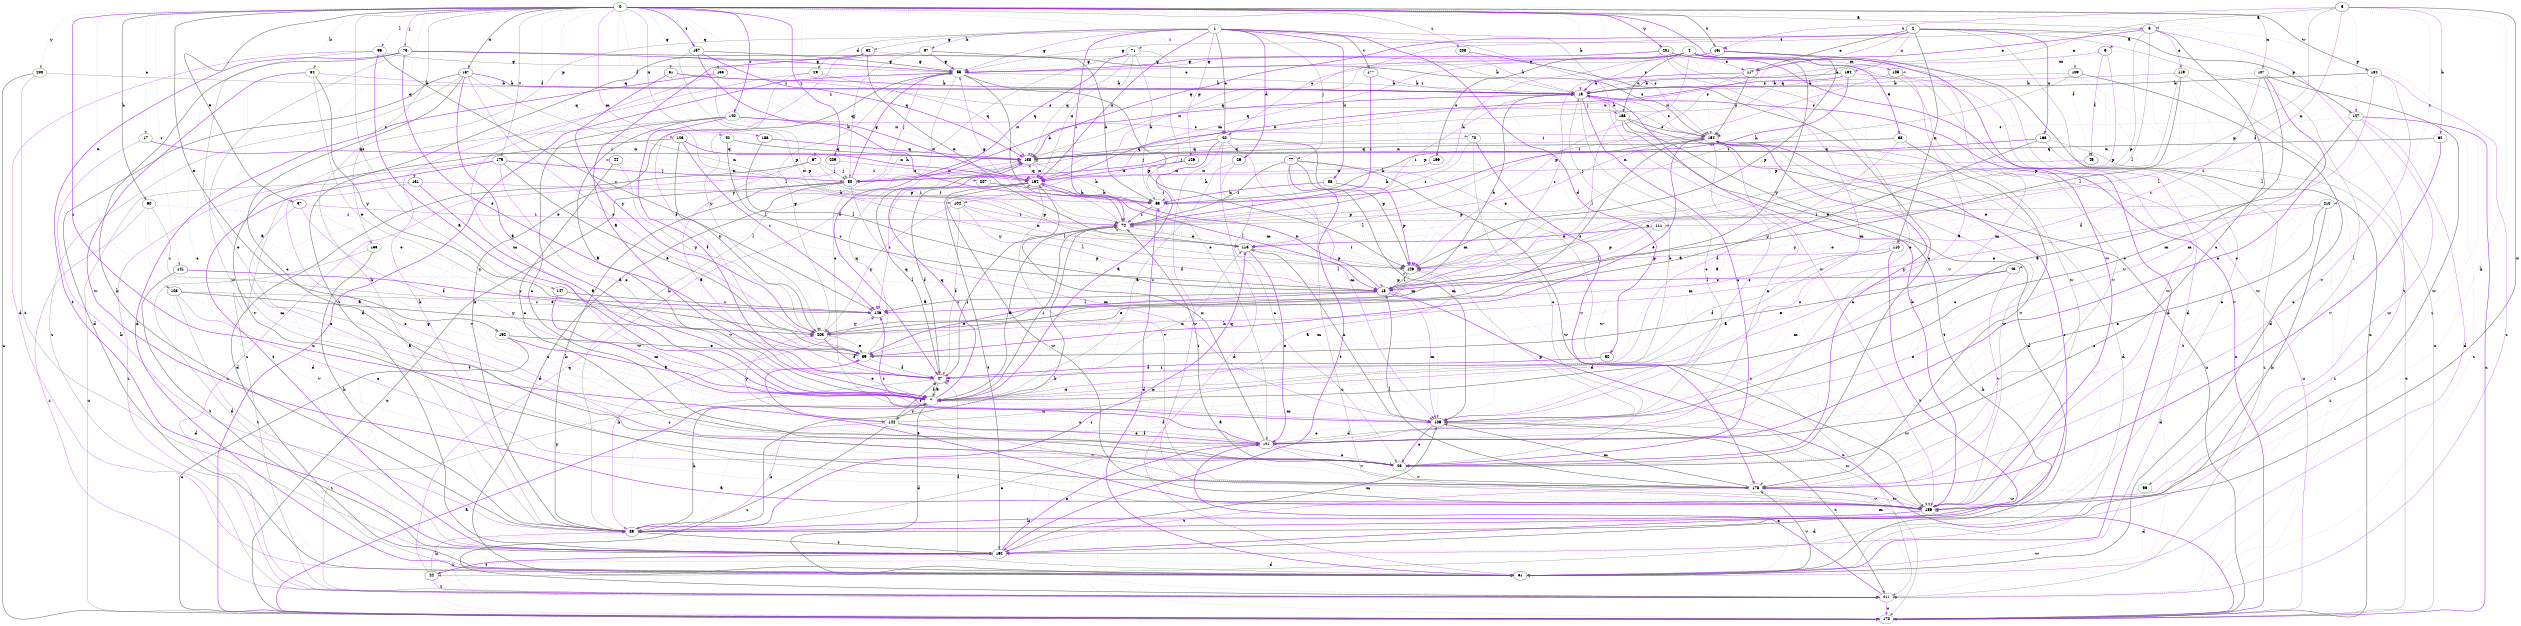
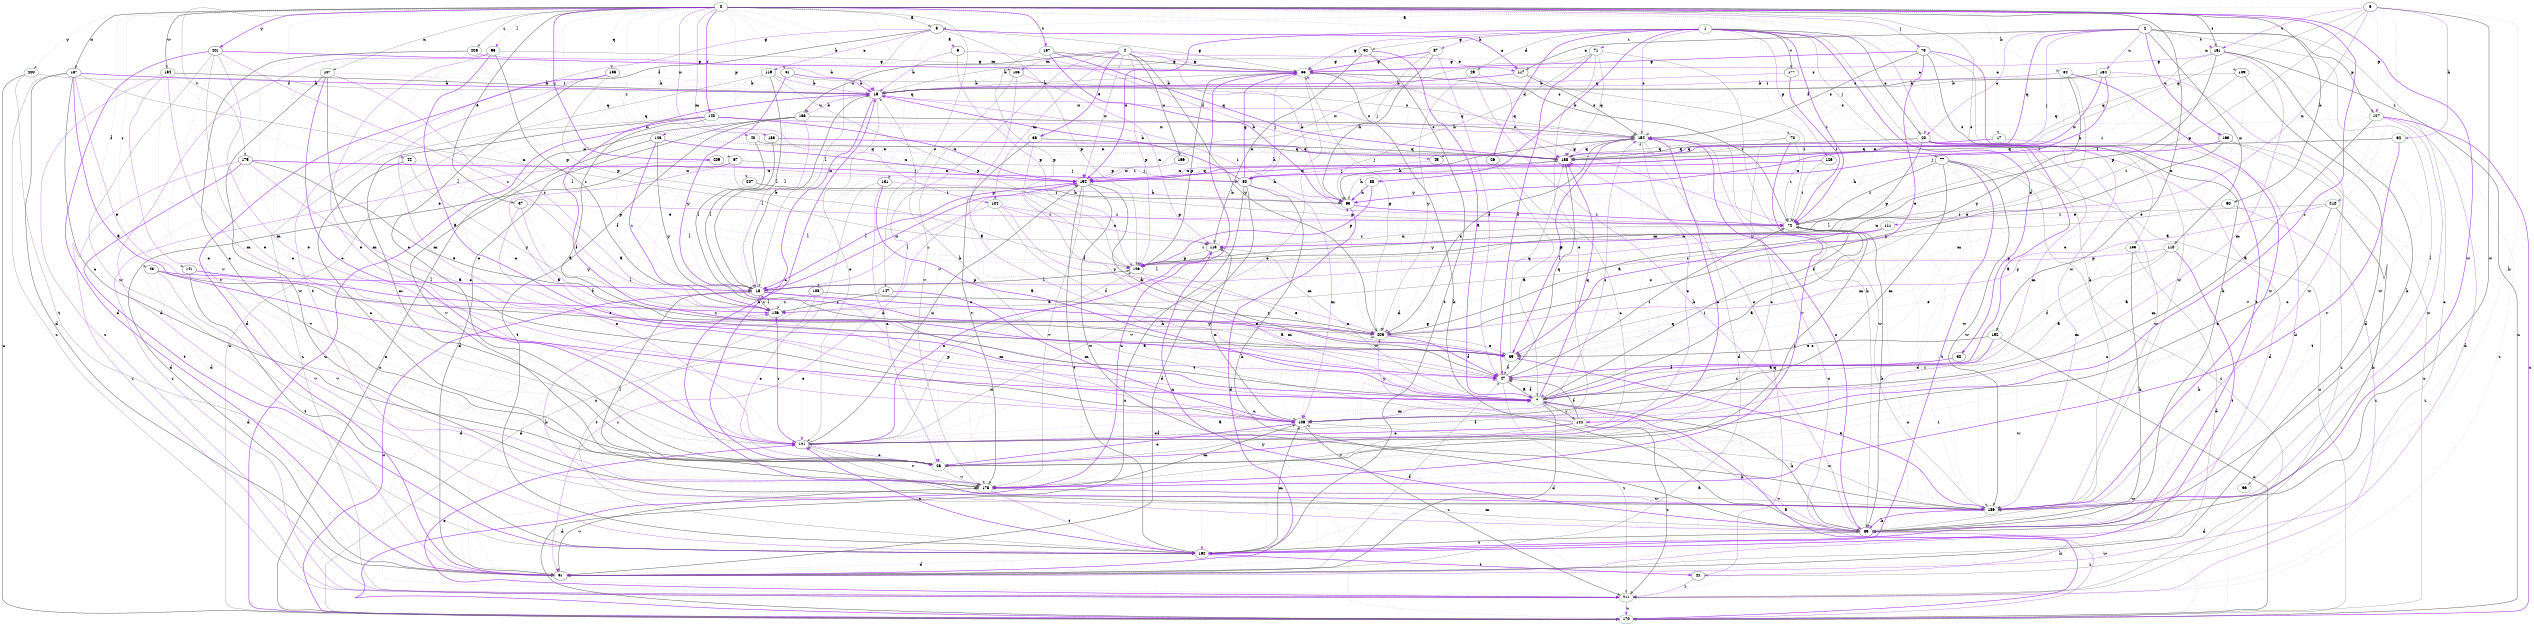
edge "95" -> "121": color gray40 -> purple
edge "161" -> "89": added, label "k"
